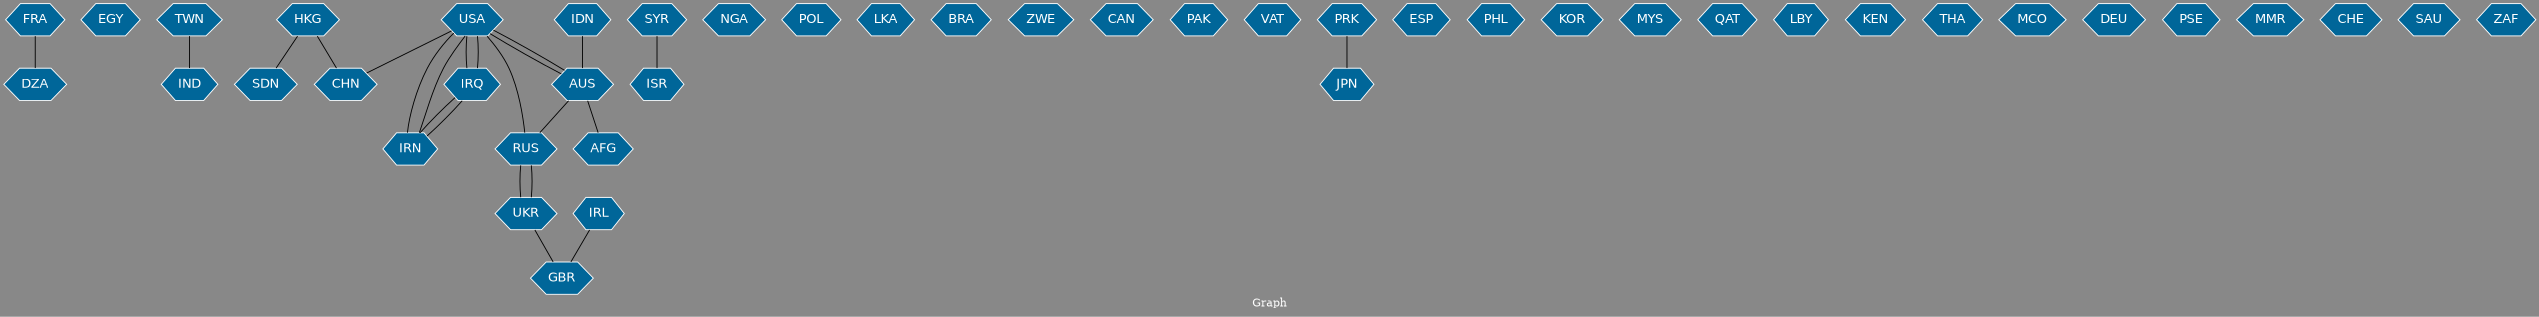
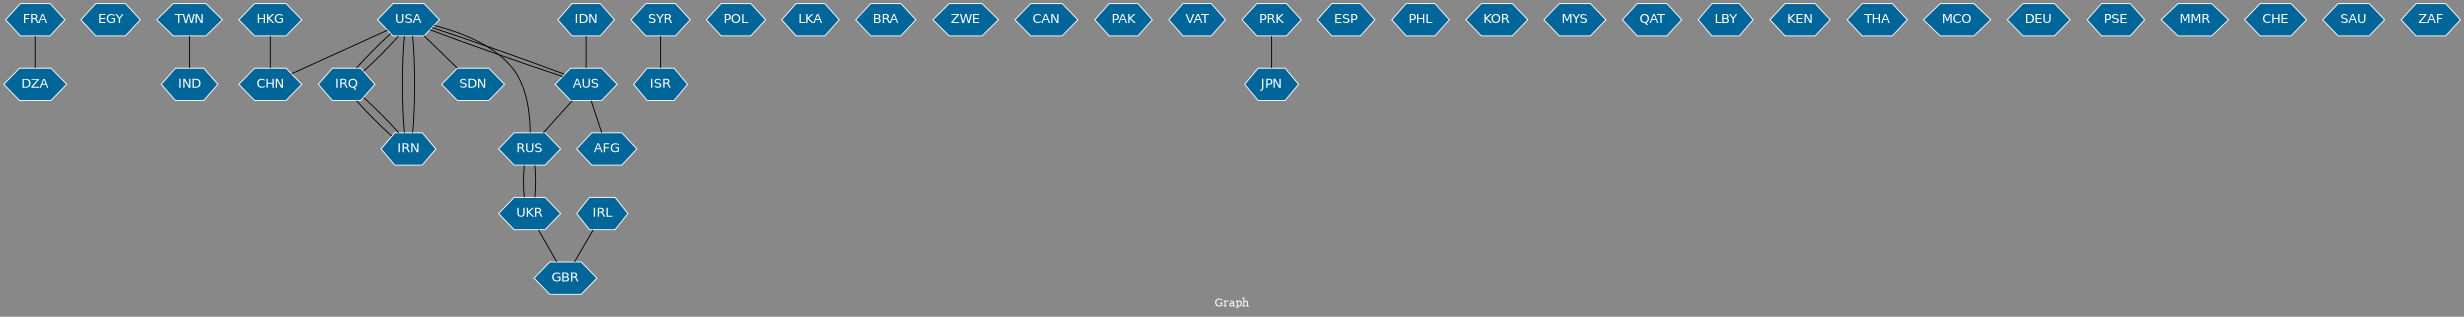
node "NGA": removed
edge "HKG" -- "SDN": now "USA" -- "SDN"
